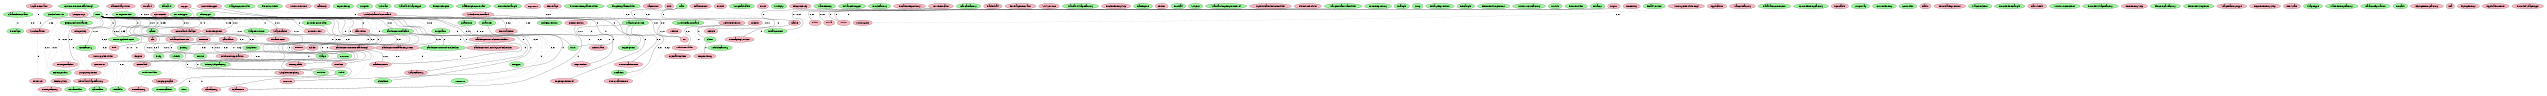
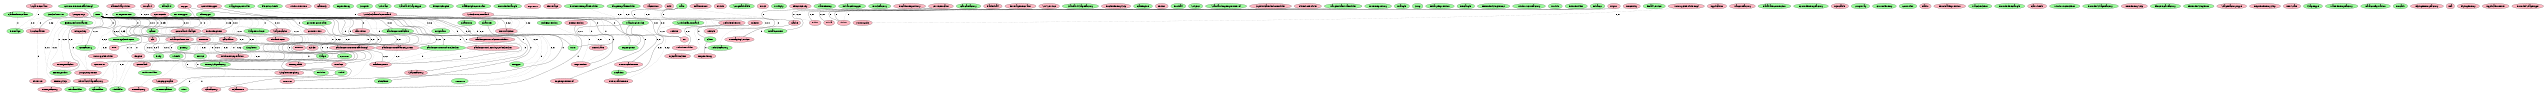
edge "BusinessTemplateBuilder" -- "SwitchOffCommand": now "BusinessTemplateBuilder" -- "Website"
